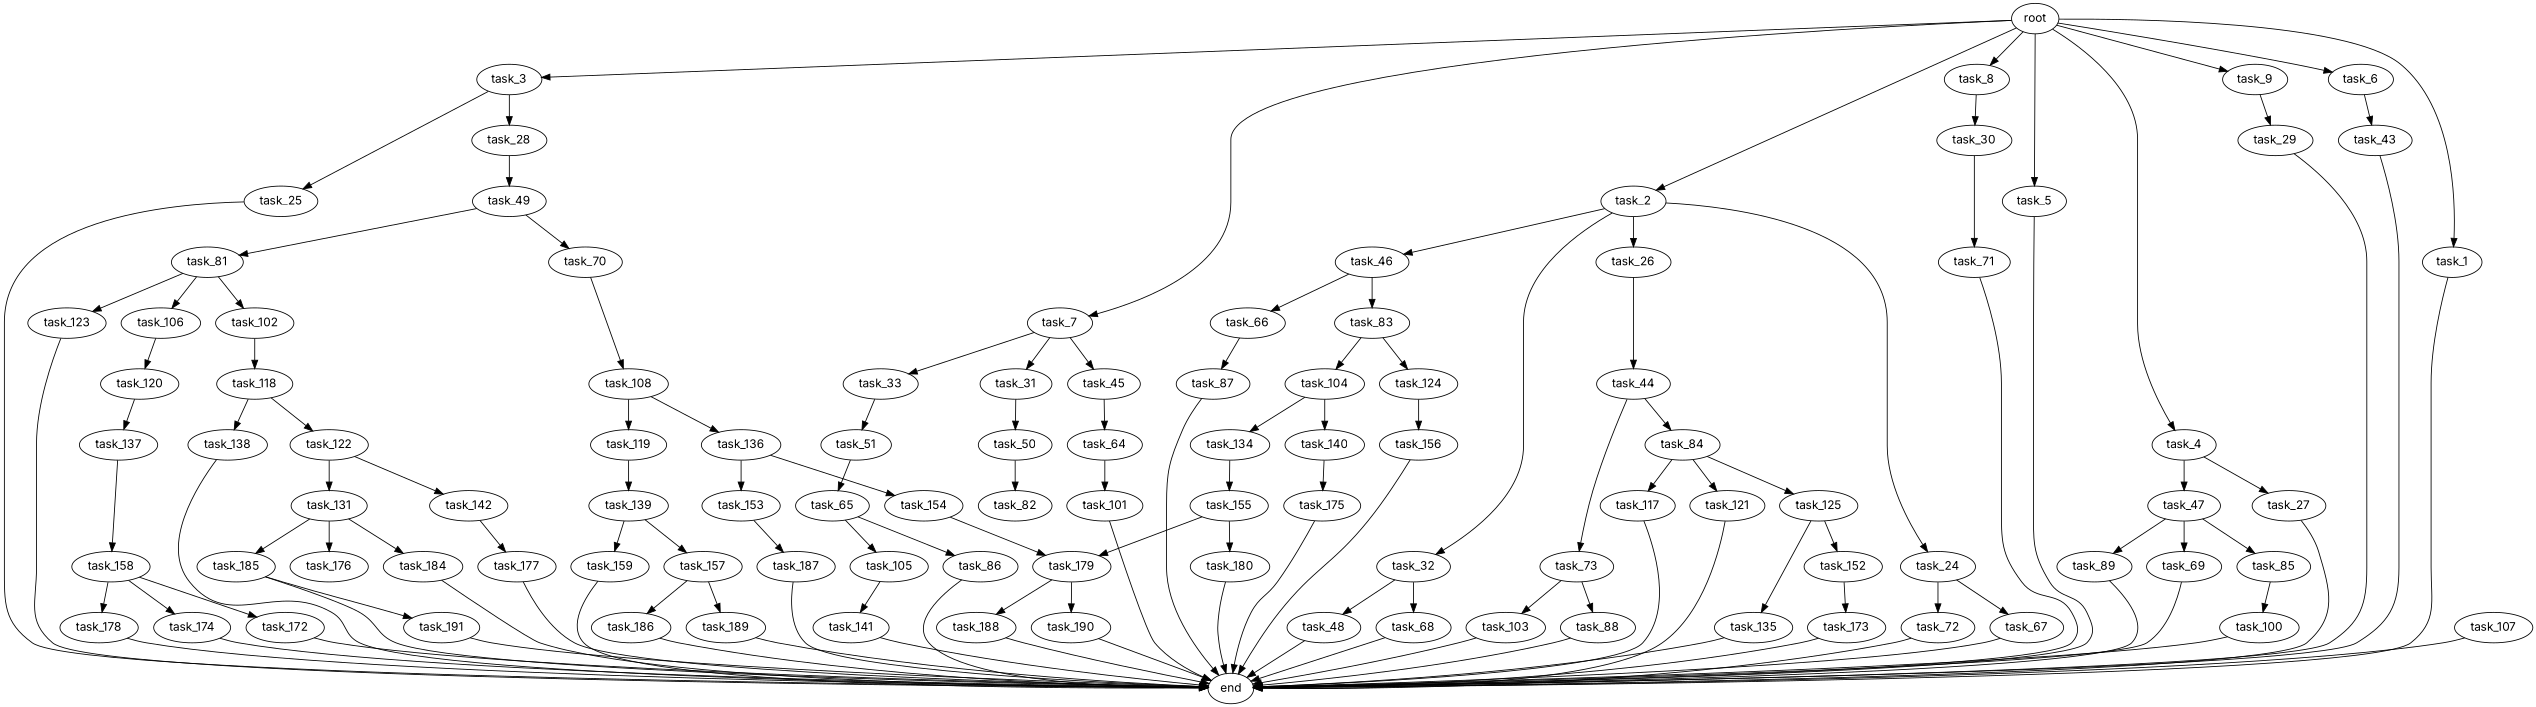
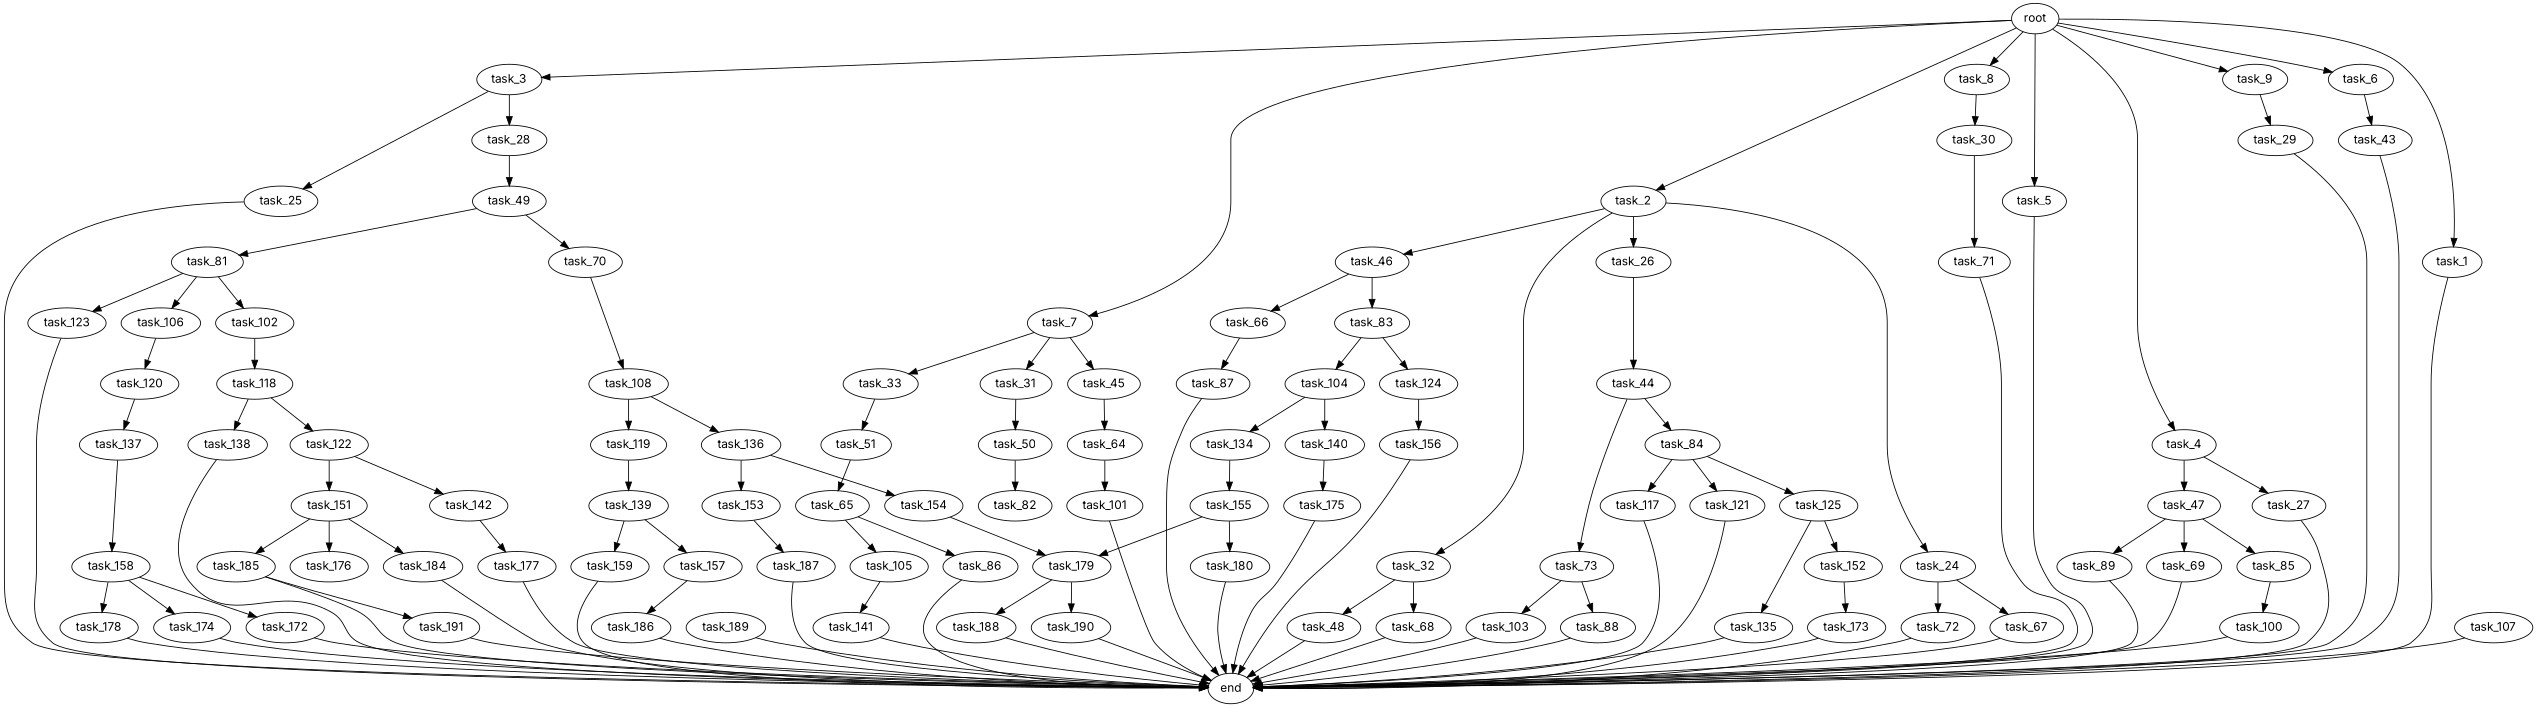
node "task_131": label "task_131" -> "task_151"
edge "task_157" -> "task_189": removed
